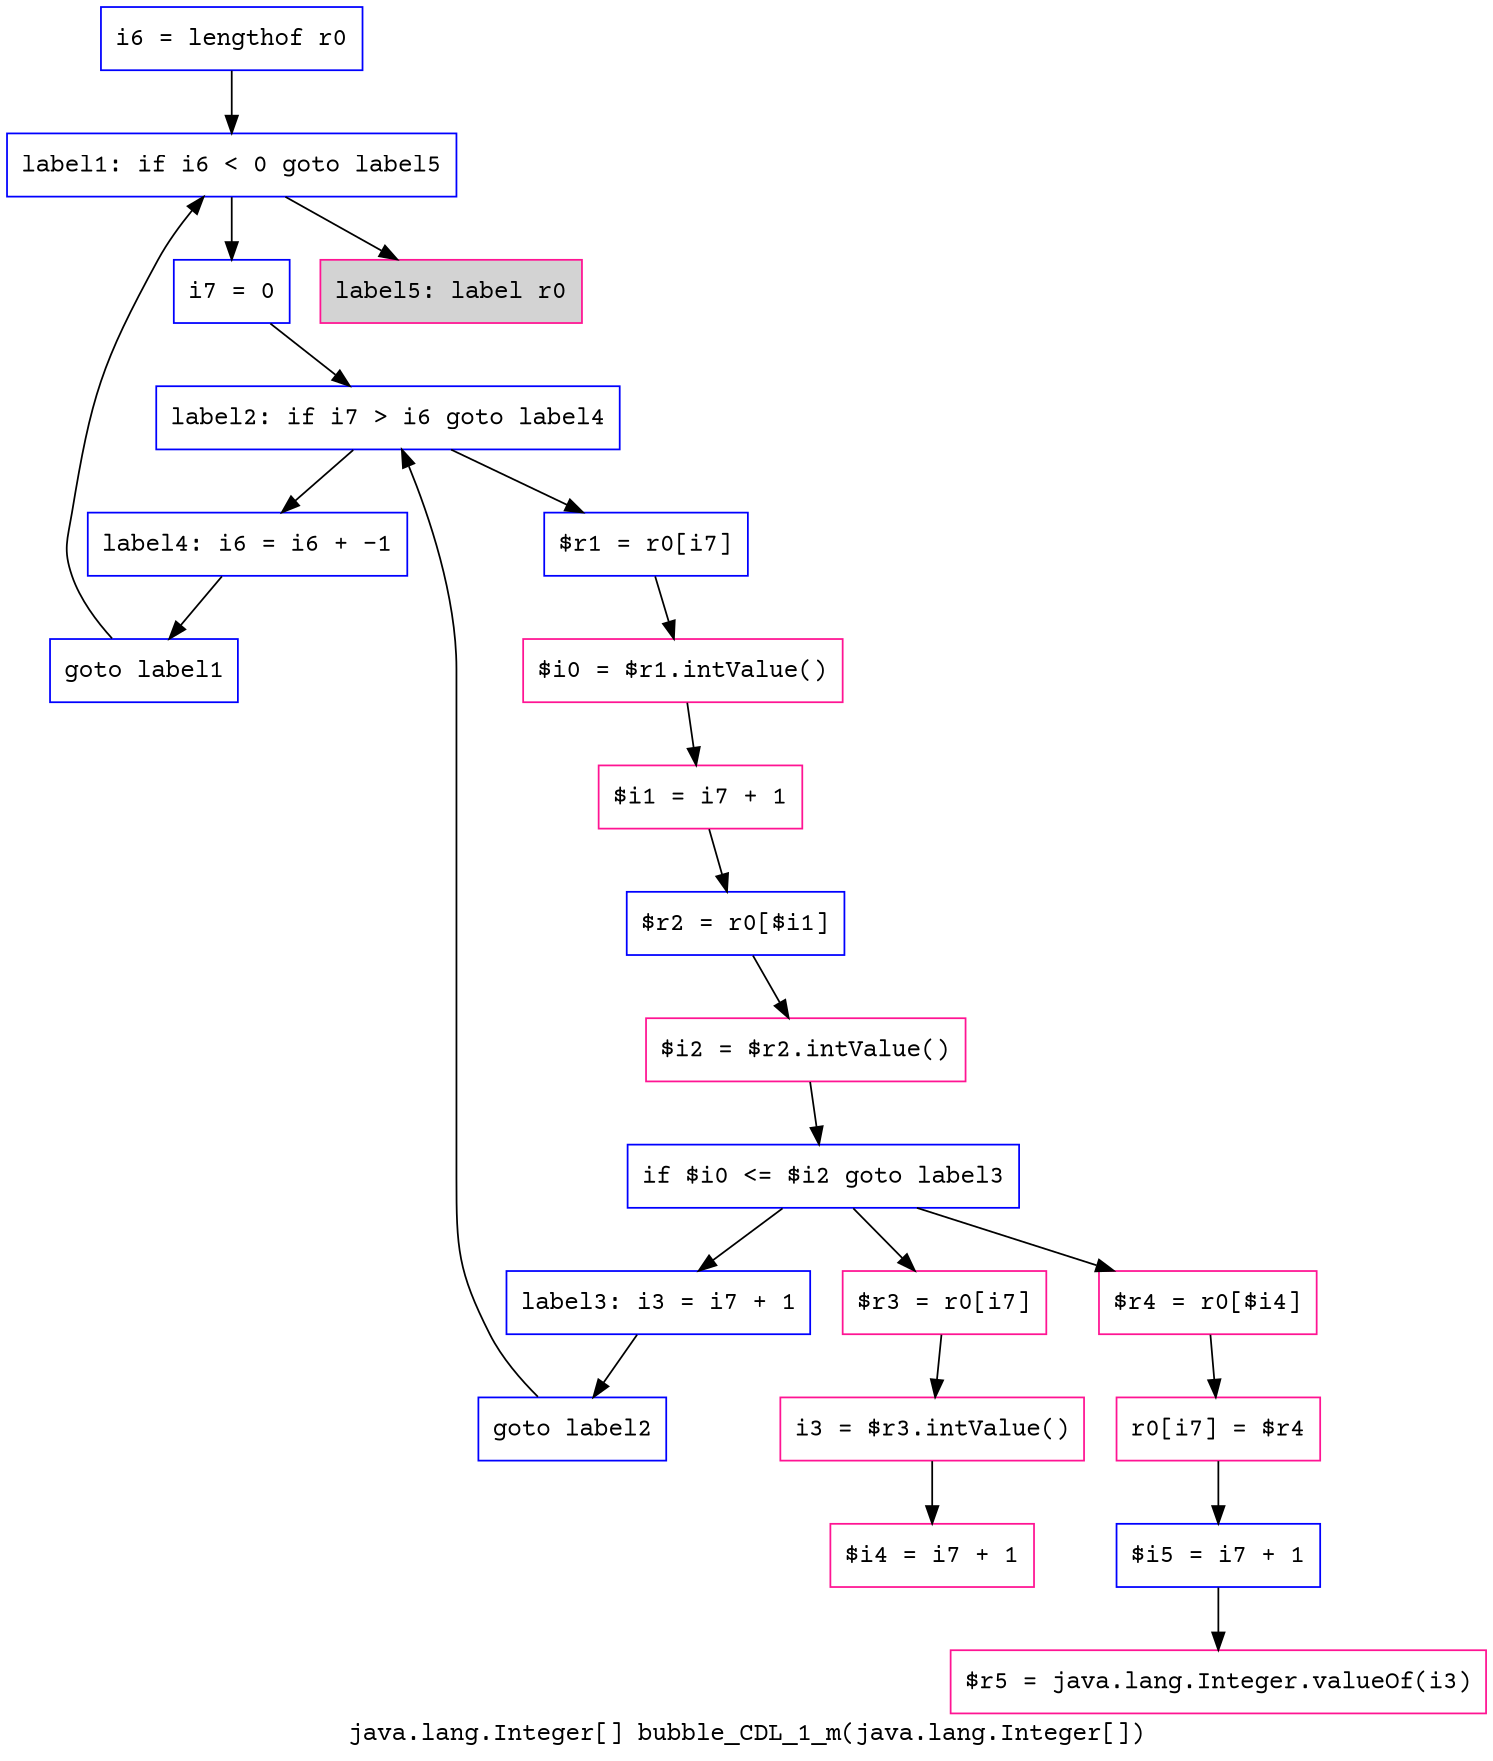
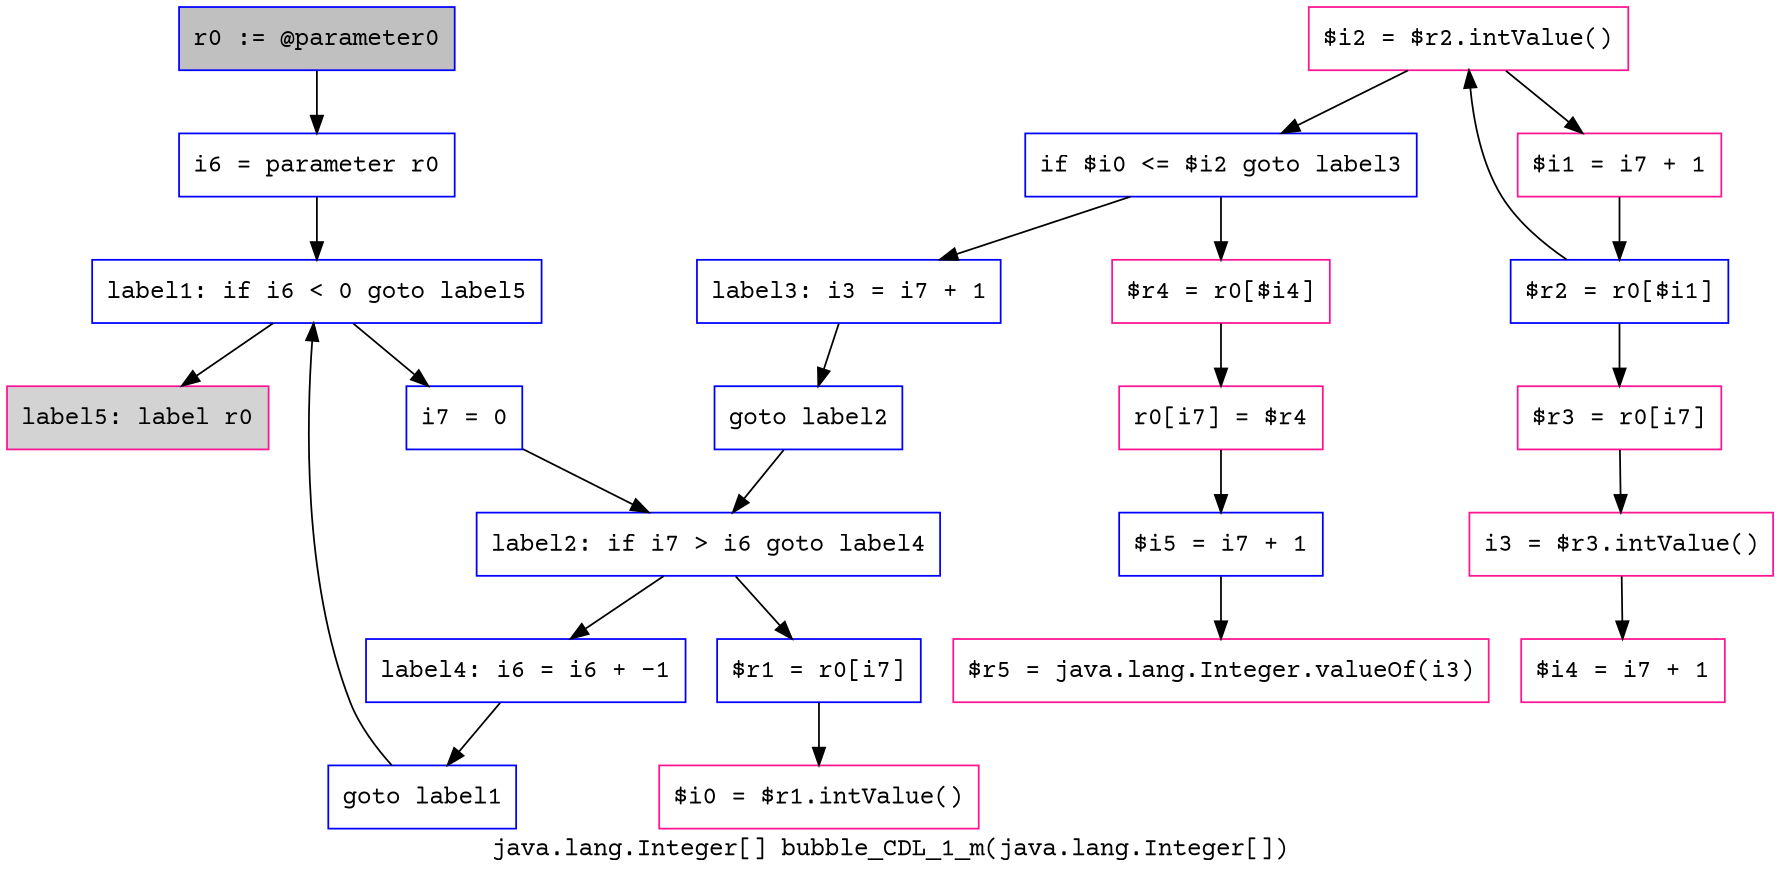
node "i6 = lengthof r0": label "i6 = lengthof r0" -> "i6 = parameter r0"
node "r0 := @parameter0": added
edge "$i0 = $r1.intValue()" -> "$i1 = i7 + 1": now "$i2 = $r2.intValue()" -> "$i1 = i7 + 1"
edge "if $i0 <= $i2 goto label3" -> "$r3 = r0[i7]": now "$r2 = r0[$i1]" -> "$r3 = r0[i7]"
